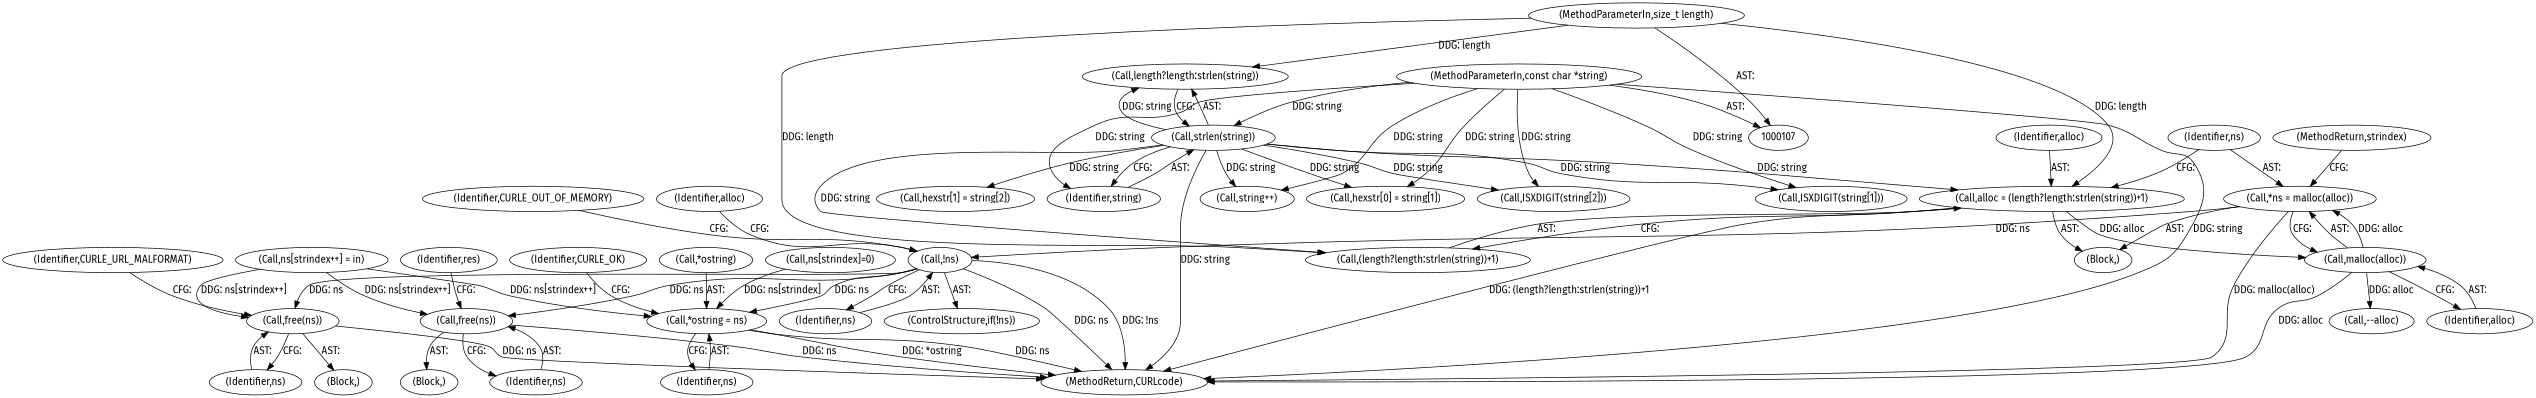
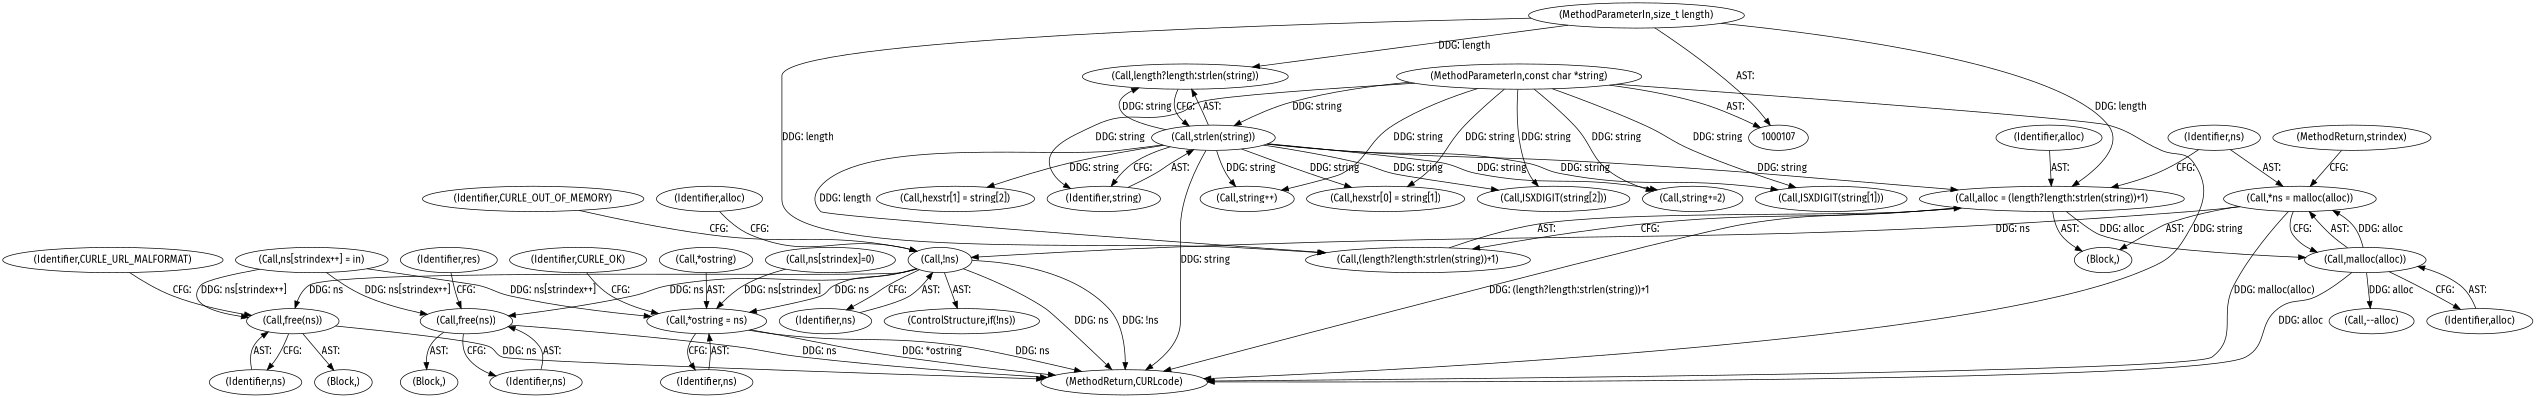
edge "(Call,strlen(string))" -> "(Call,(length?length:strlen(string))+1)": label "DDG: string" -> "DDG: length"
node "(Call,string+=2)": added
